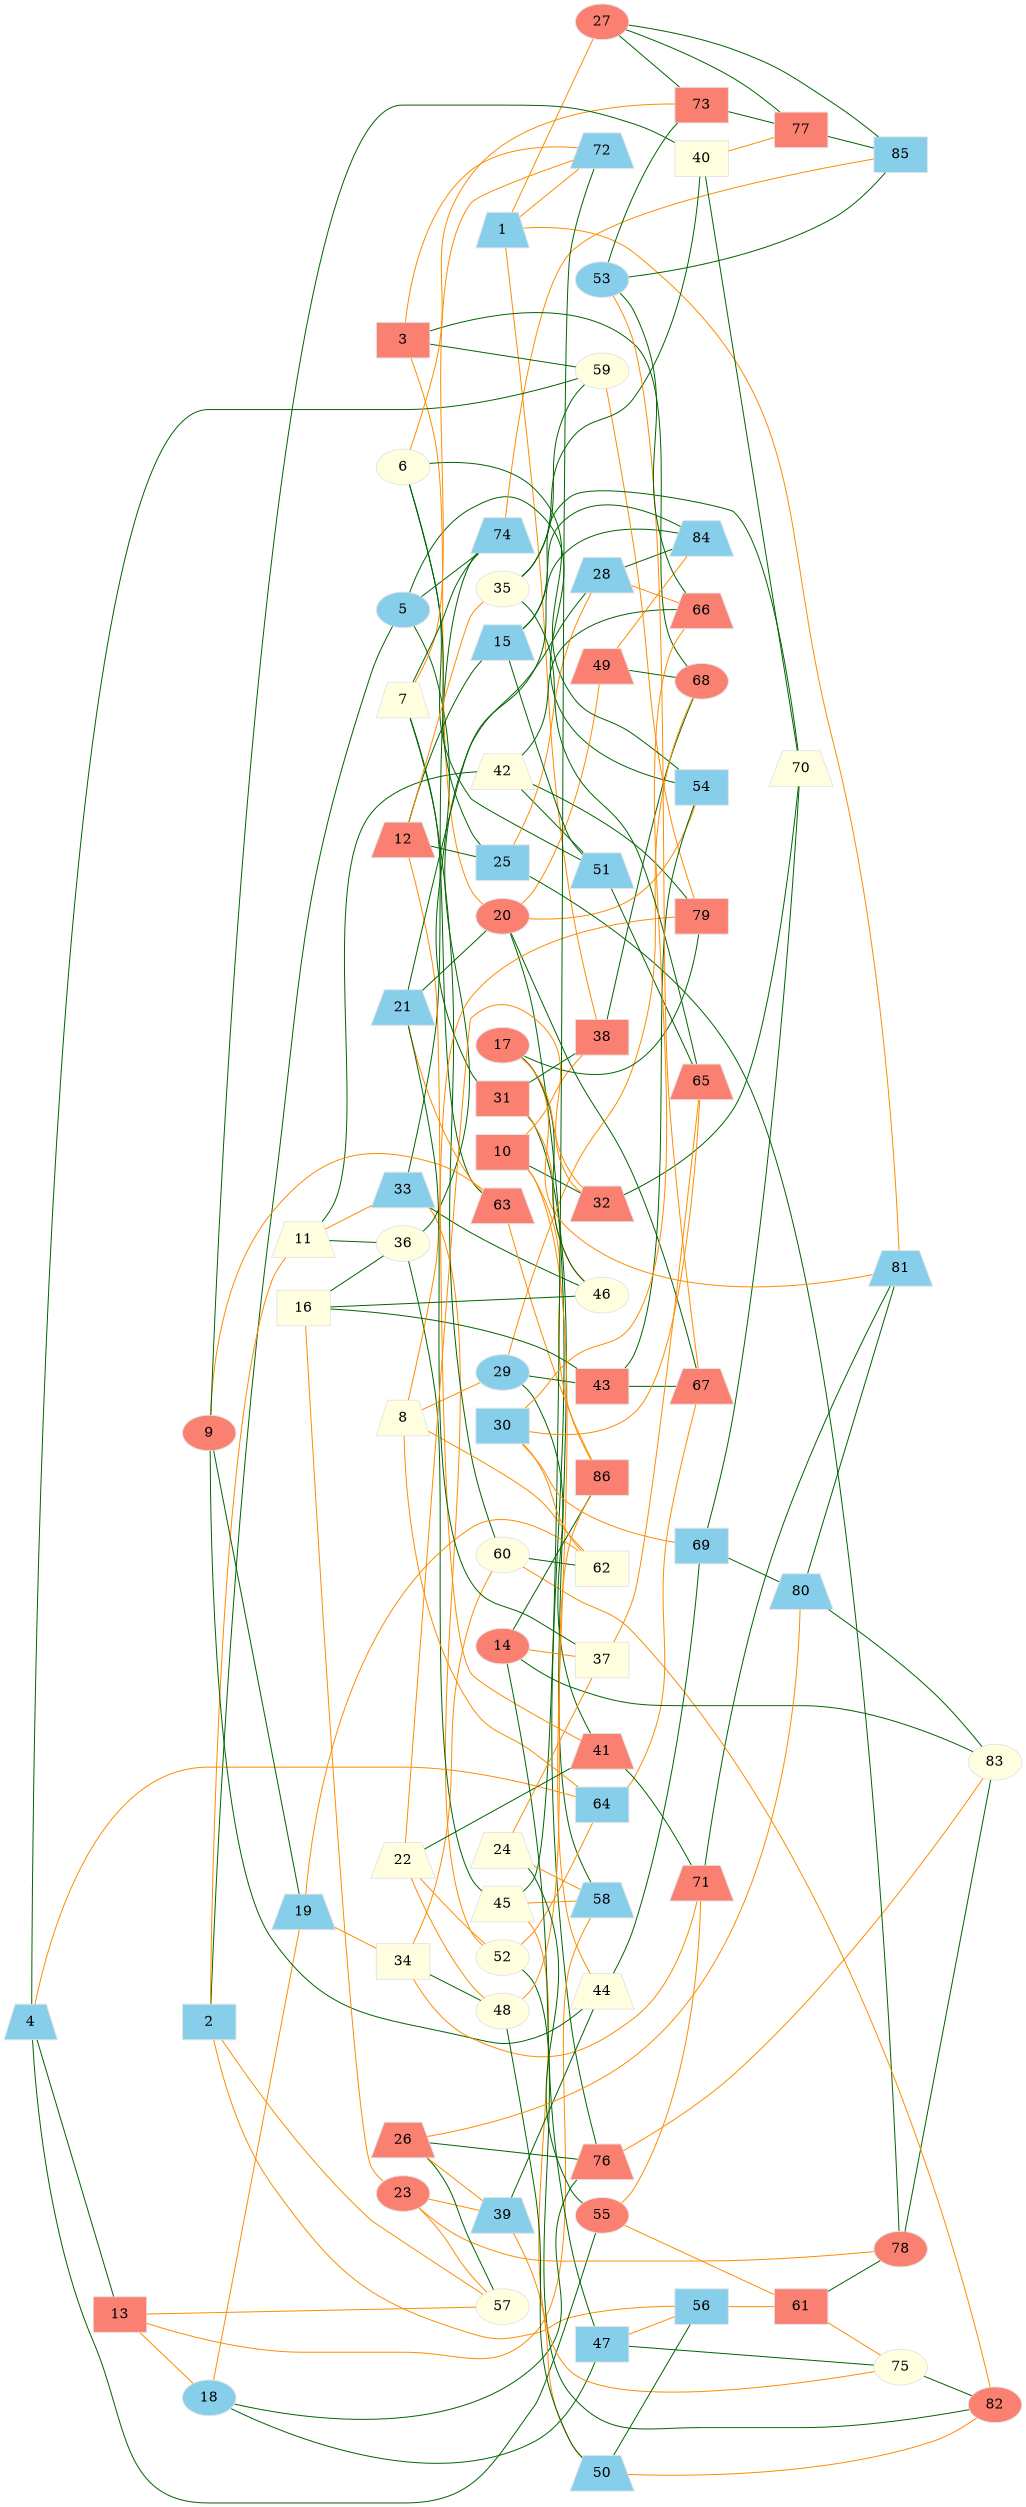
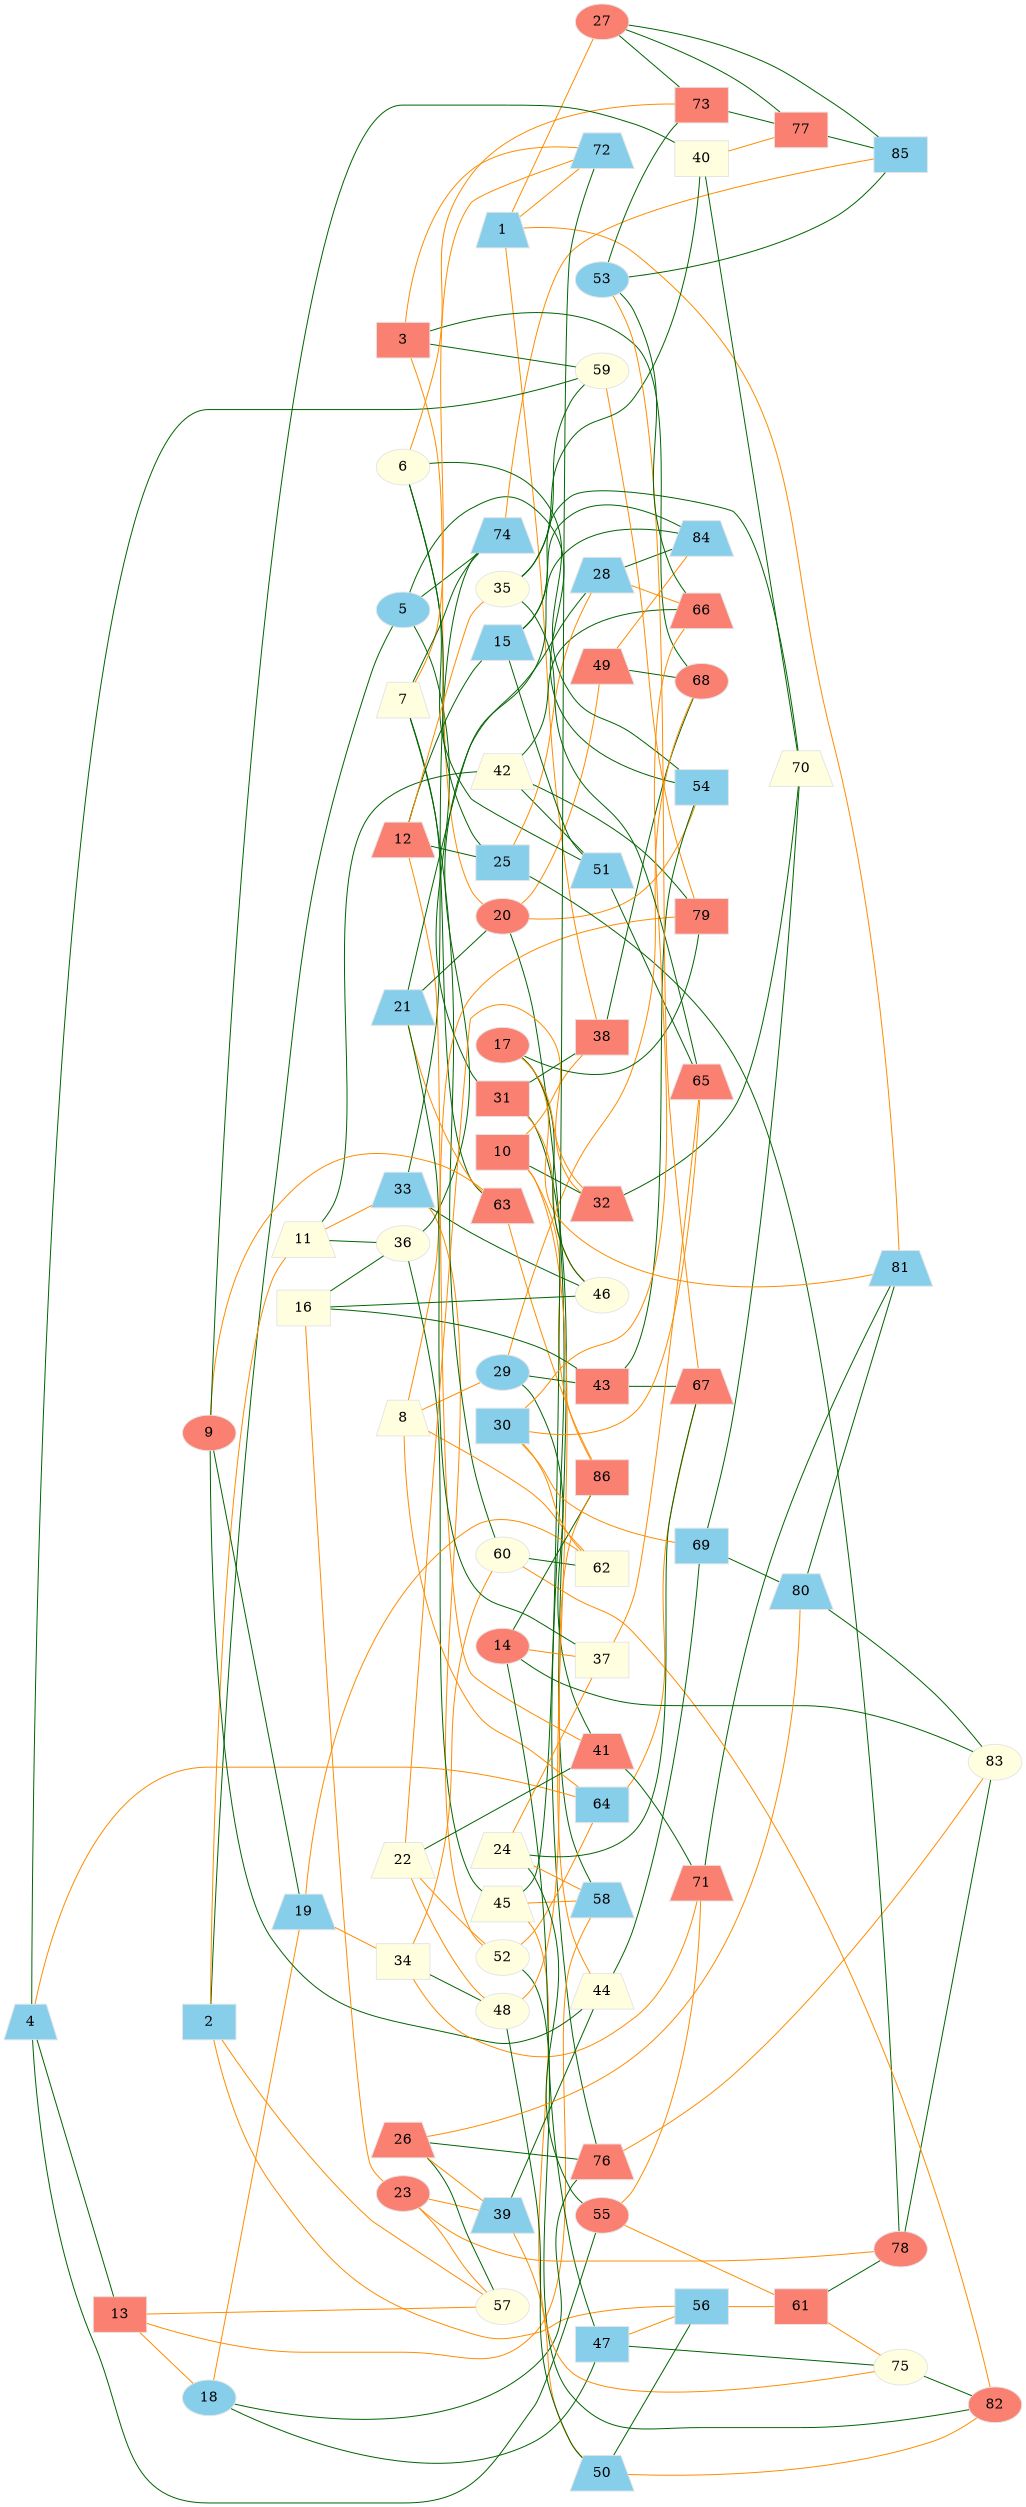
edge "20" -- "67": now "24" -- "67"
